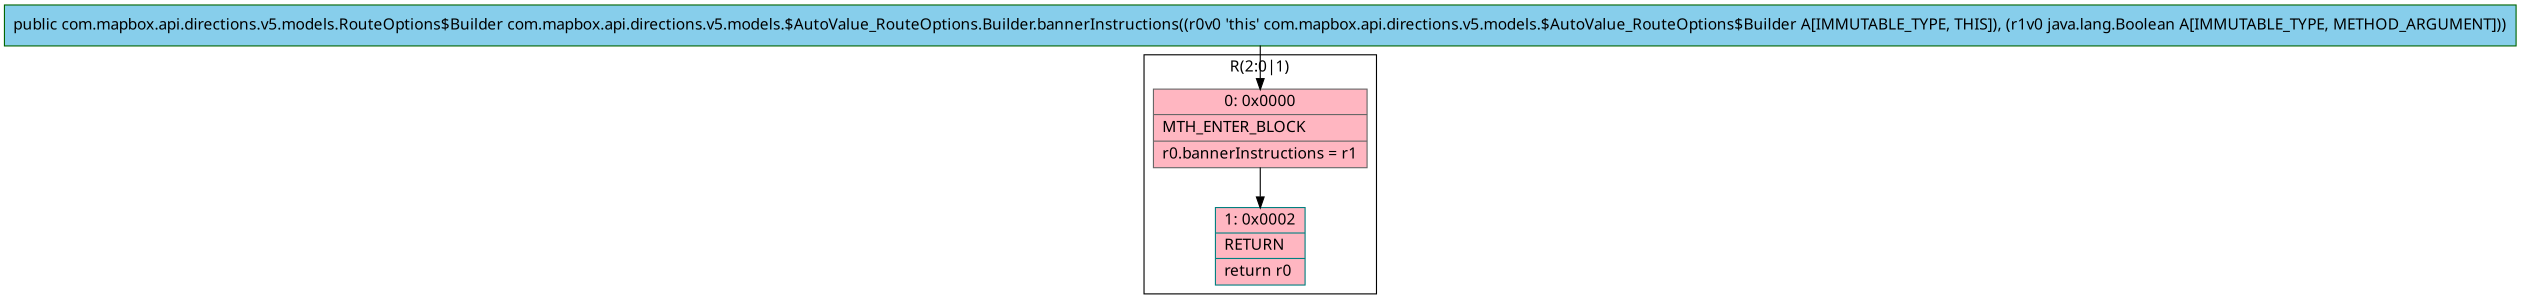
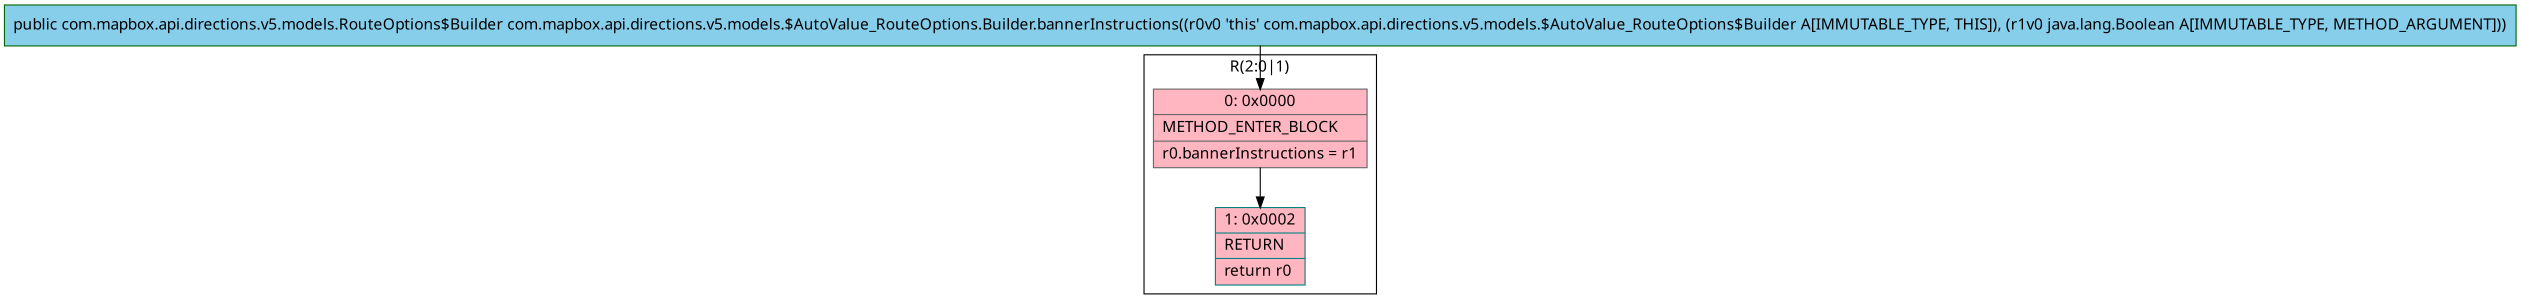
node "0: 0x0000": text "MTH_ENTER_BLOCK" -> "METHOD_ENTER_BLOCK"
